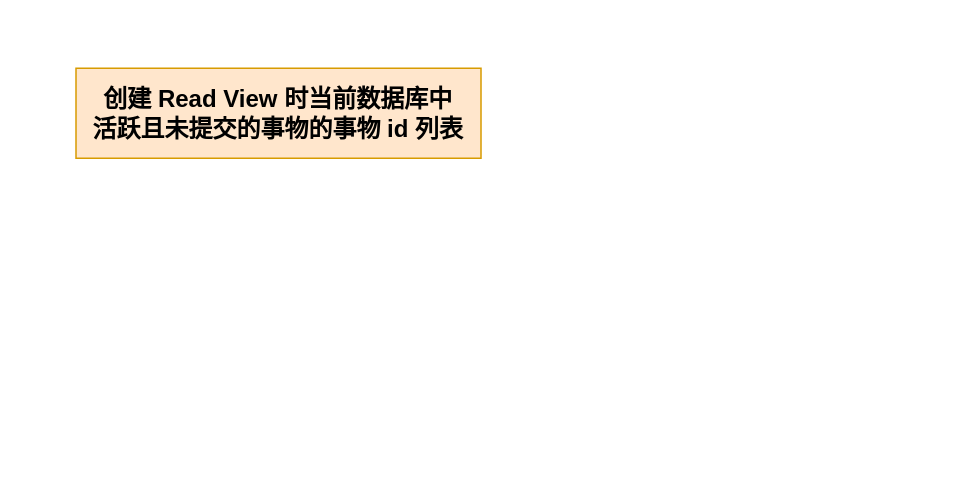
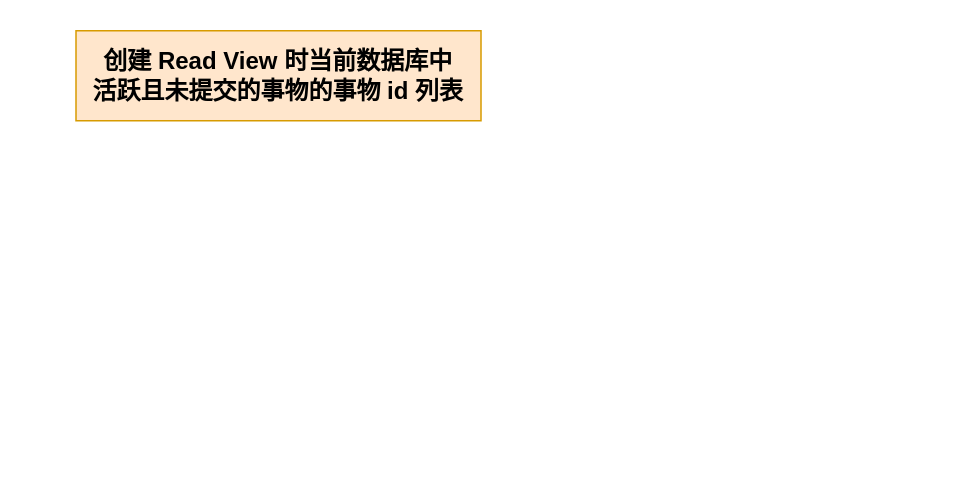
node "创建 Read View 时当前数据库中活跃且未提交的事物的事物 id 列表": moved (278, 113) -> (278, 76)
